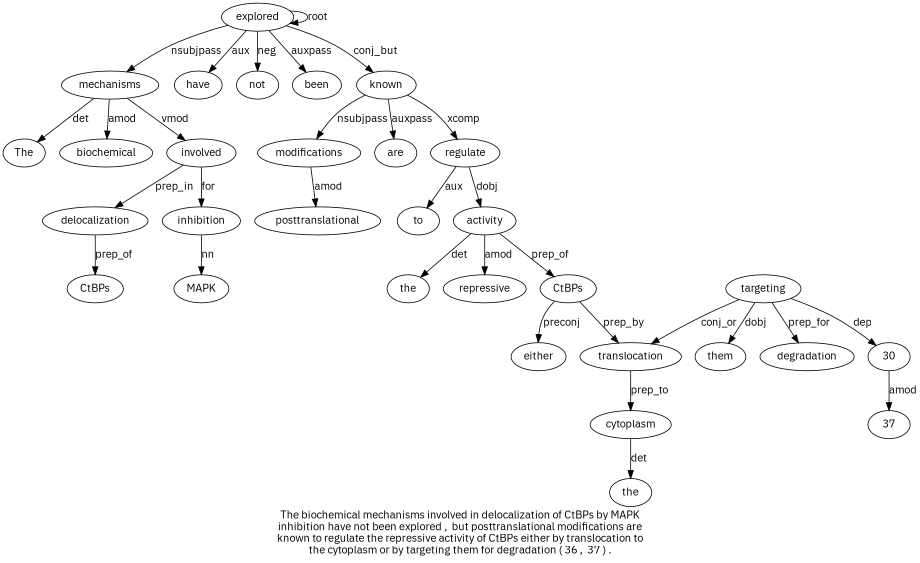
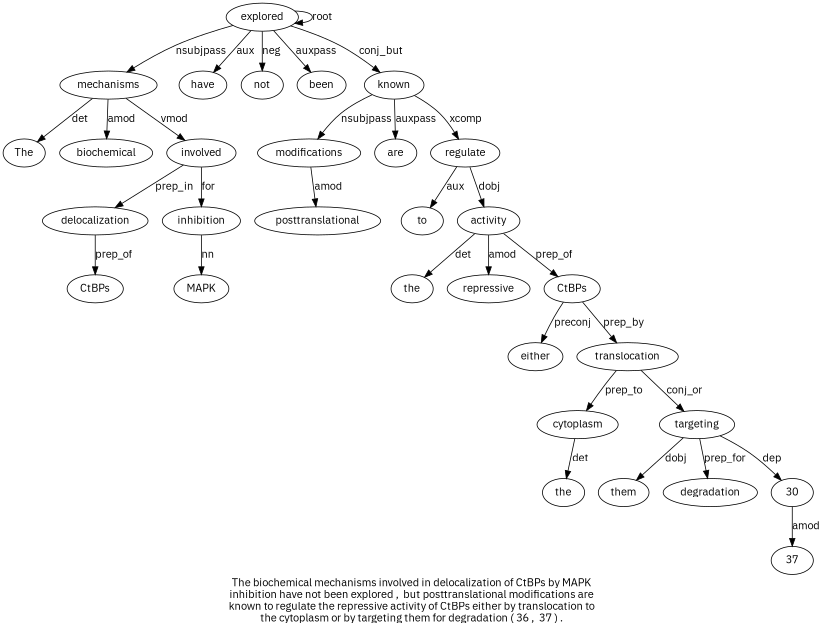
edge "targeting" -> "translocation": reversed
